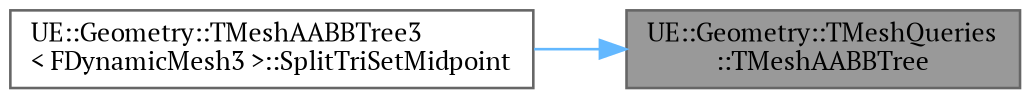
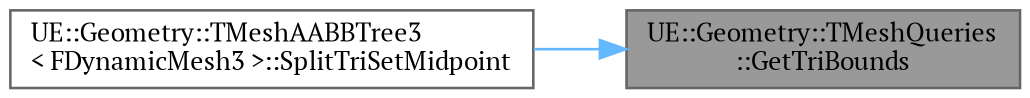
node "UE::Geometry::TMeshQueries ::TMeshAABBTree": label "UE::Geometry::TMeshQueries ::TMeshAABBTree" -> "UE::Geometry::TMeshQueries ::GetTriBounds"
